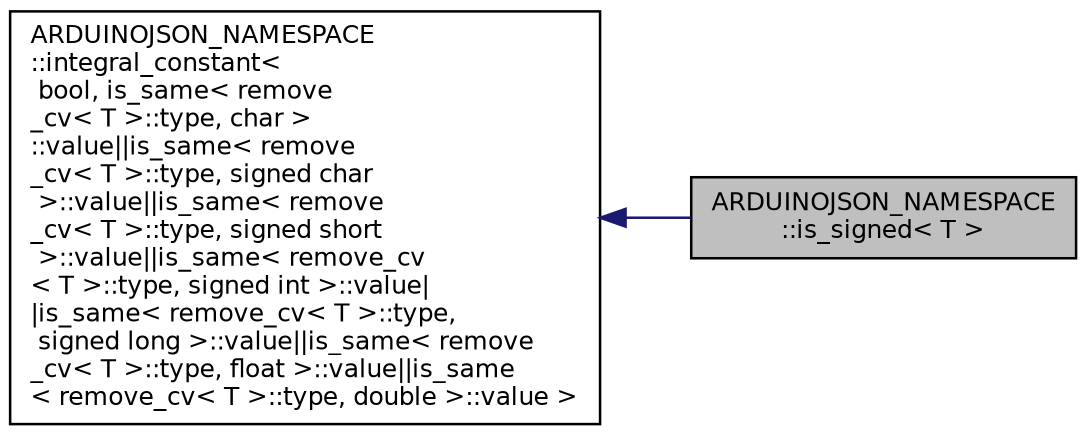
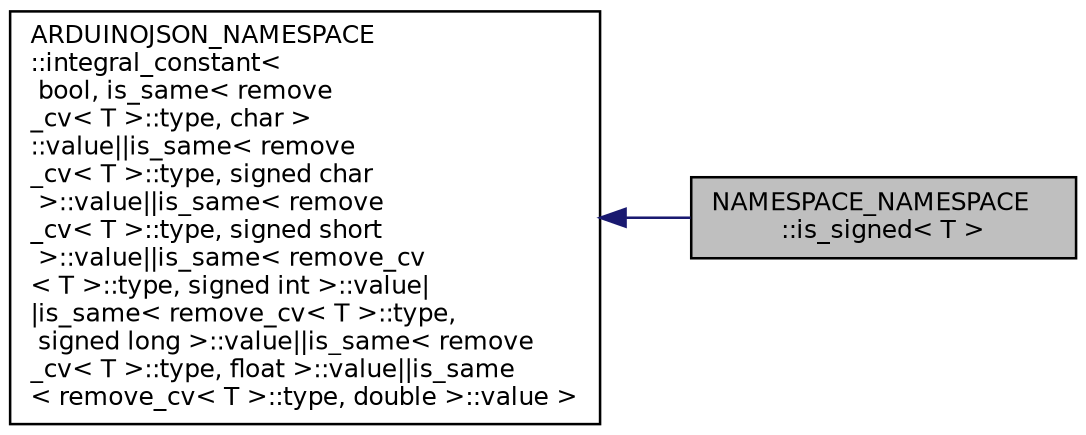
node "ARDUINOJSON_NAMESPACE ::is_signed< T >": label "ARDUINOJSON_NAMESPACE ::is_signed< T >" -> "NAMESPACE_NAMESPACE ::is_signed< T >"
